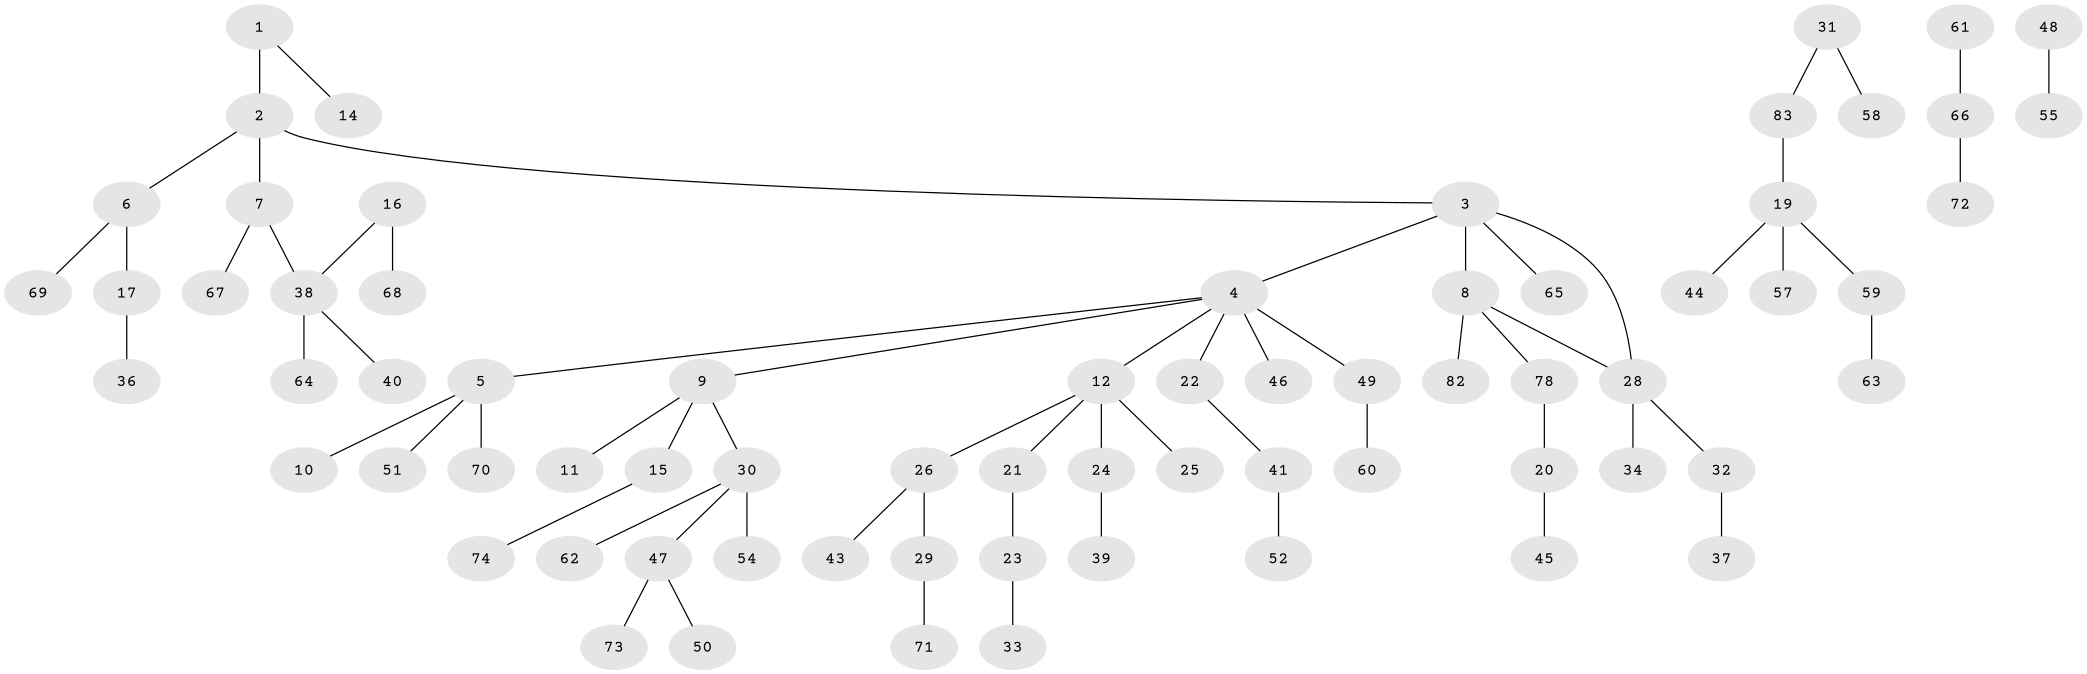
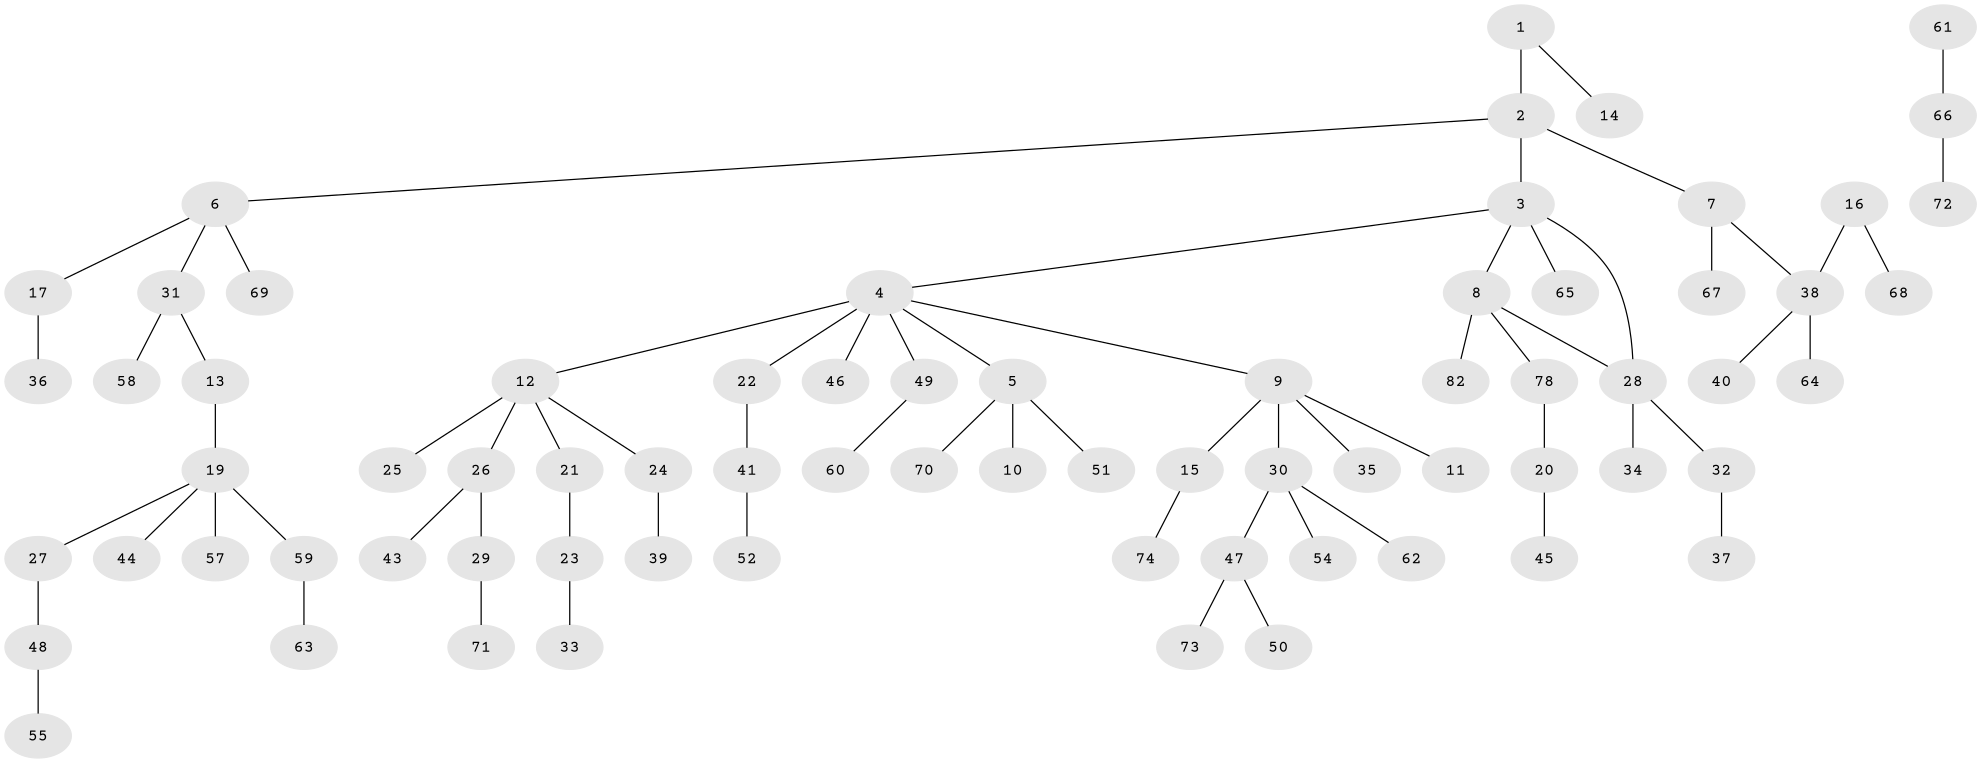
node "83": label "83" -> "13"
edge "6" -- "31": added
node "35": added
node "27": added
